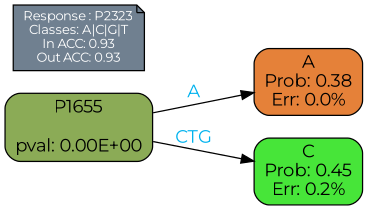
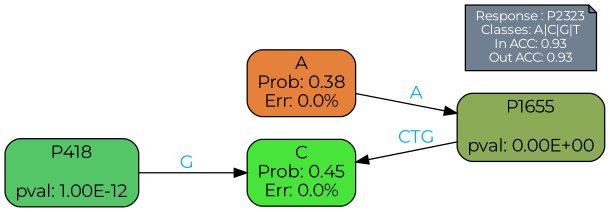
edge "P1655 pval: 0.00E+00" -> "A Prob: 0.38 Err: 0.0%": reversed
node "C Prob: 0.45 Err: 0.2%": label "C Prob: 0.45 Err: 0.2%" -> "C Prob: 0.45 Err: 0.0%"
node "P418 pval: 1.00E-12": added
